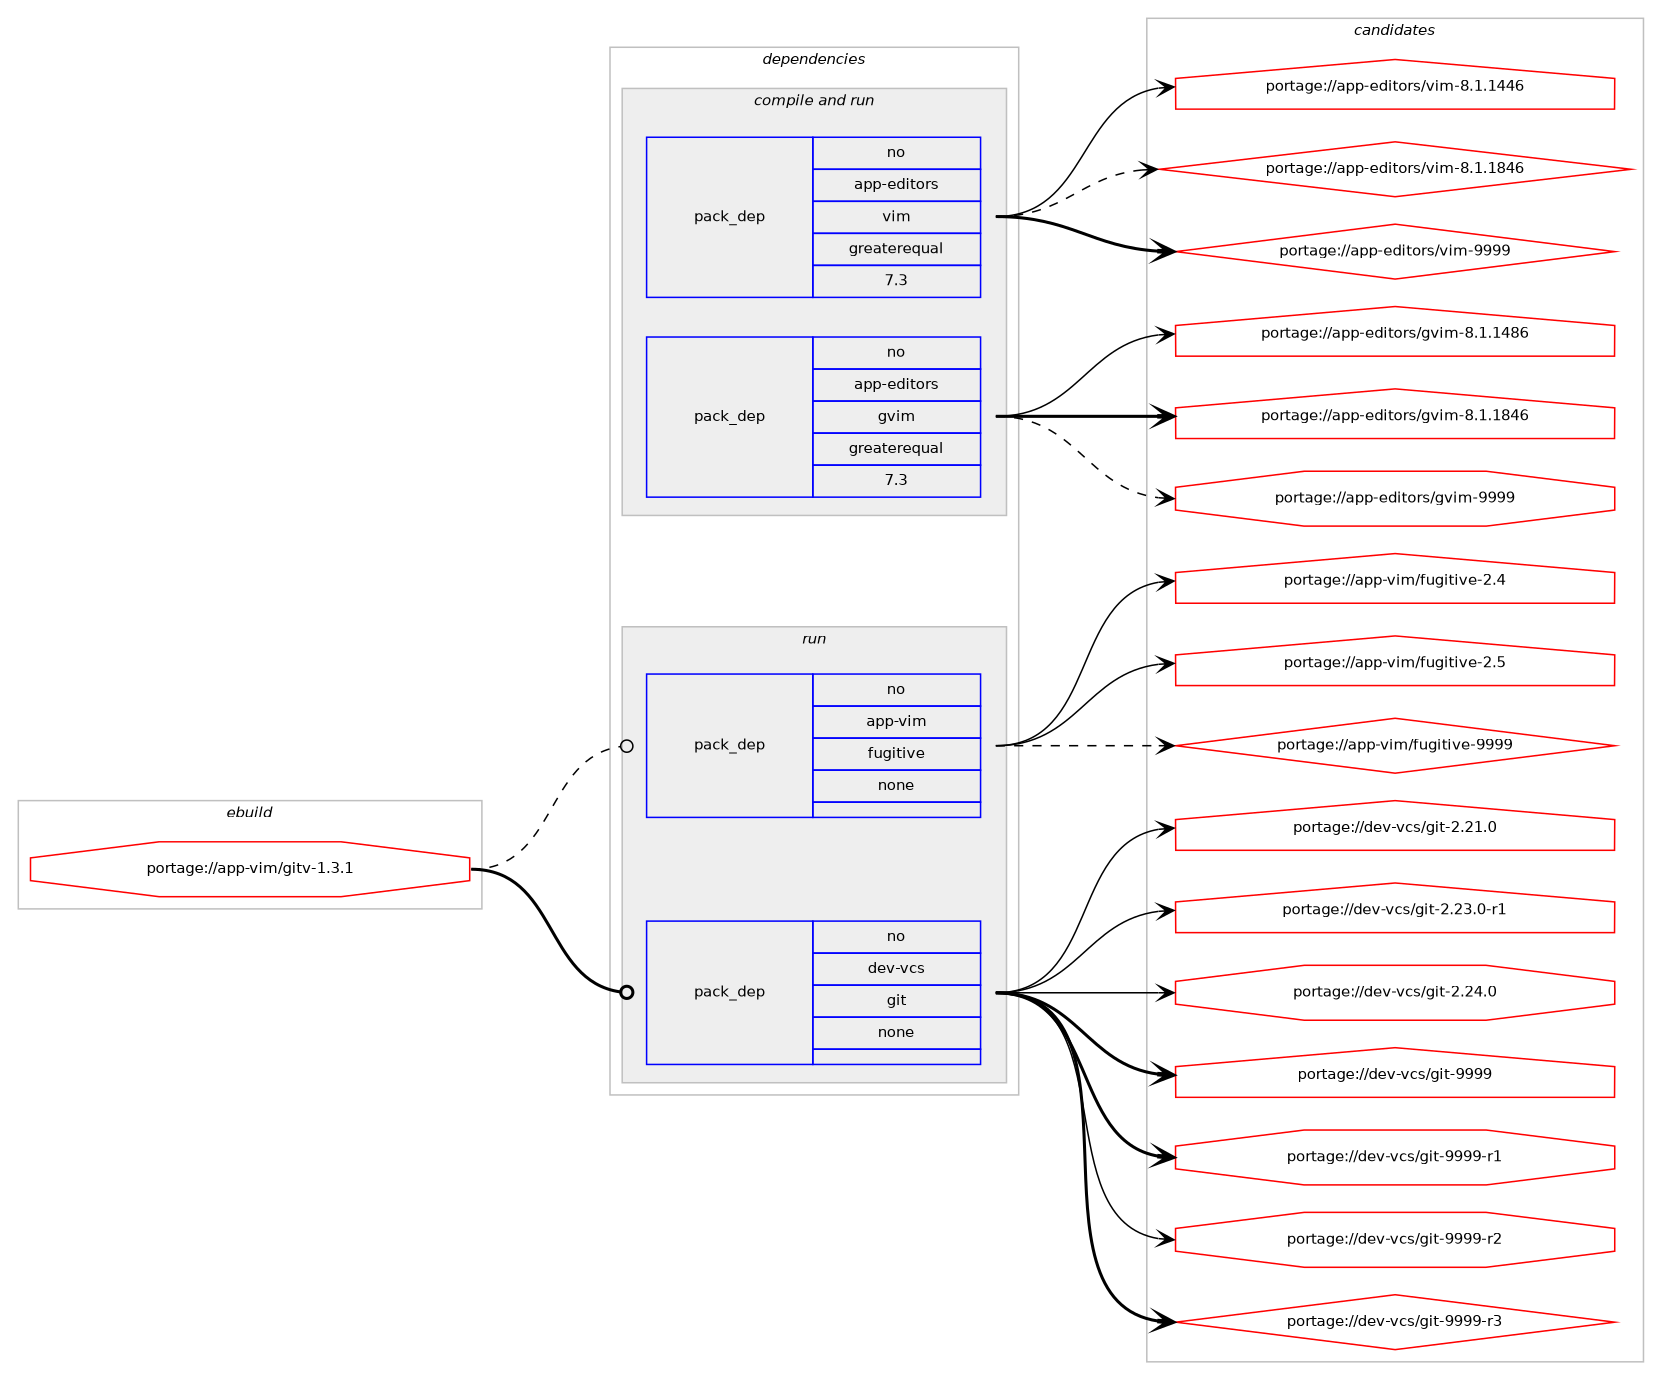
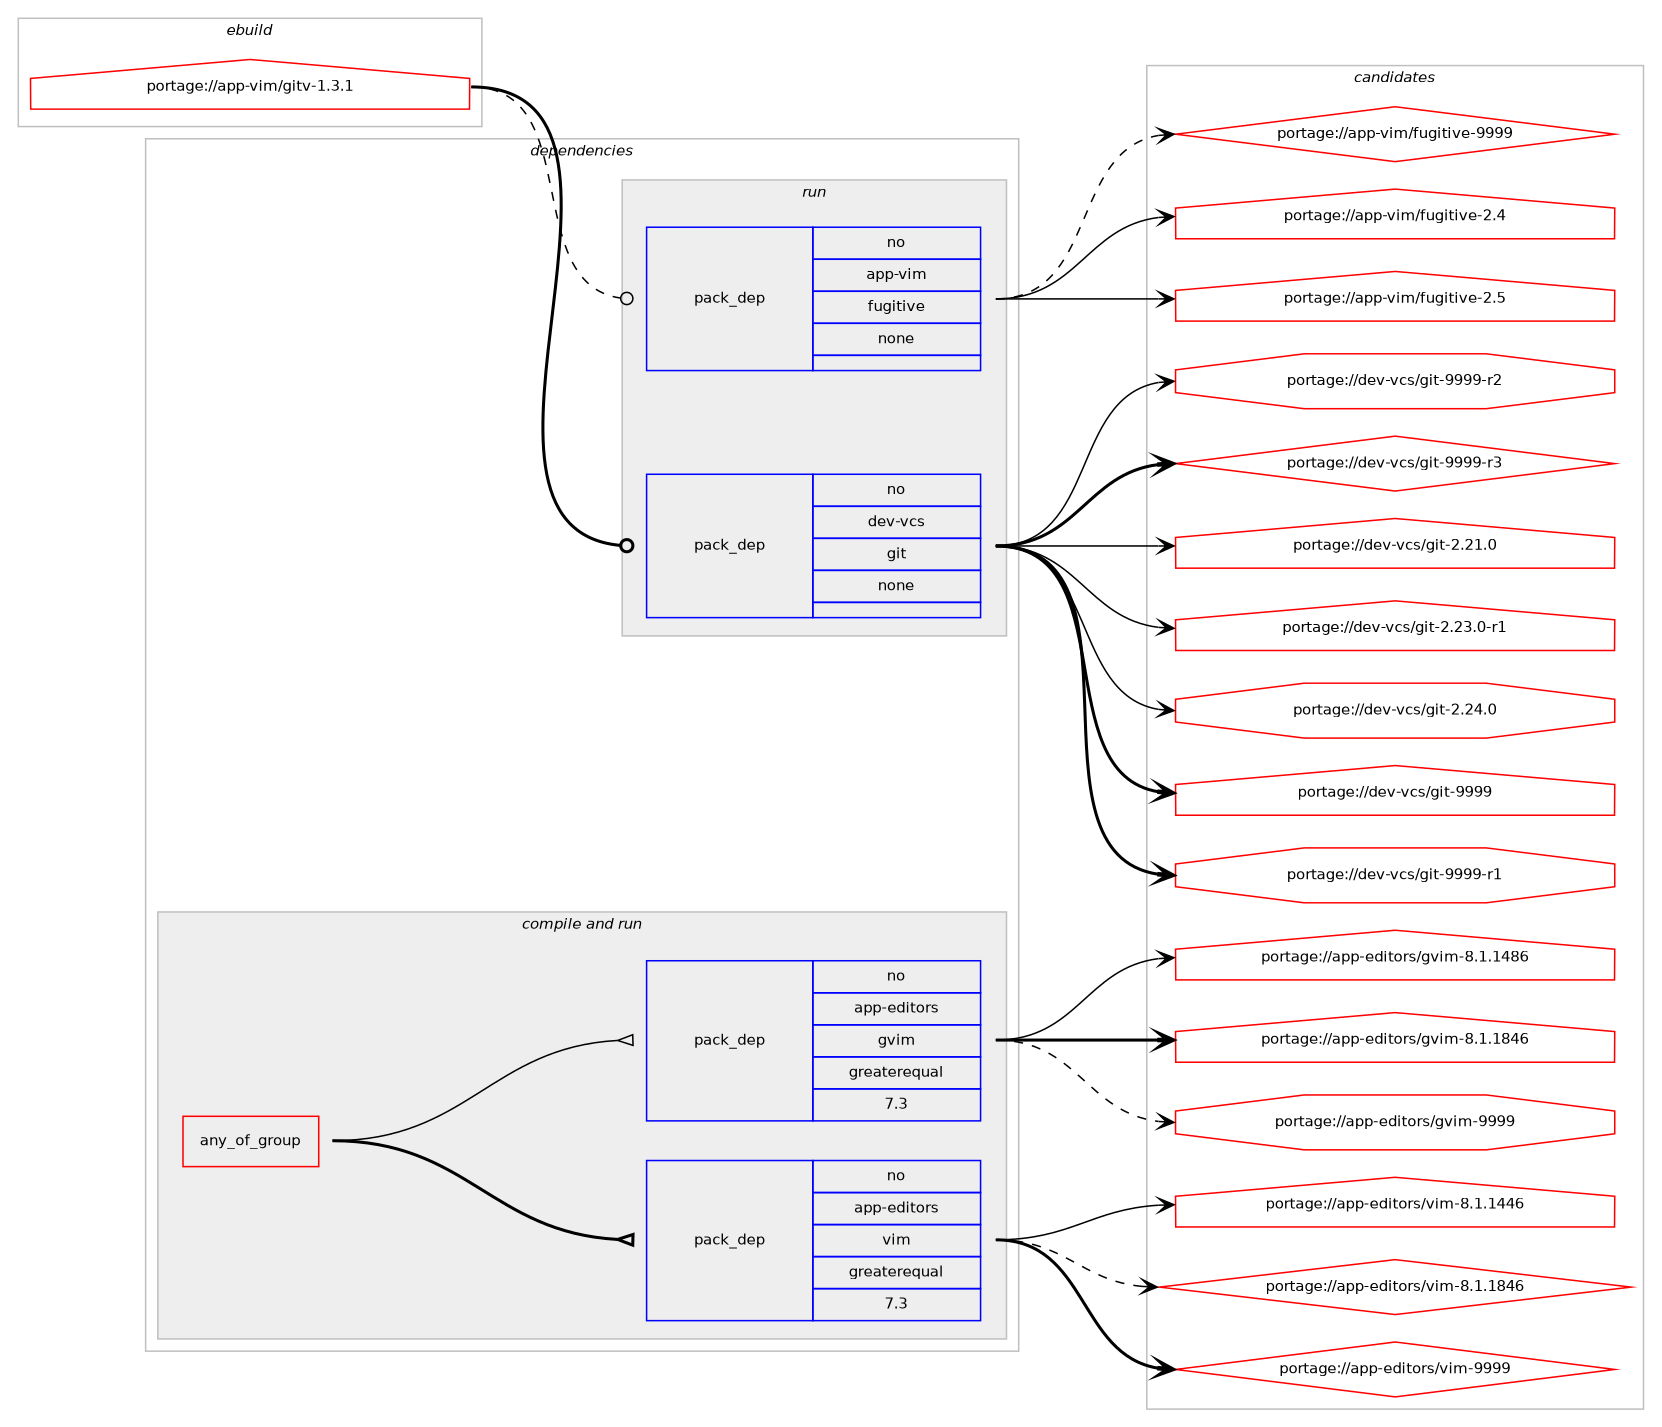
node "portage://app-vim/gitv-1.3.1": shape octagon -> house
node "any_of_group": added
